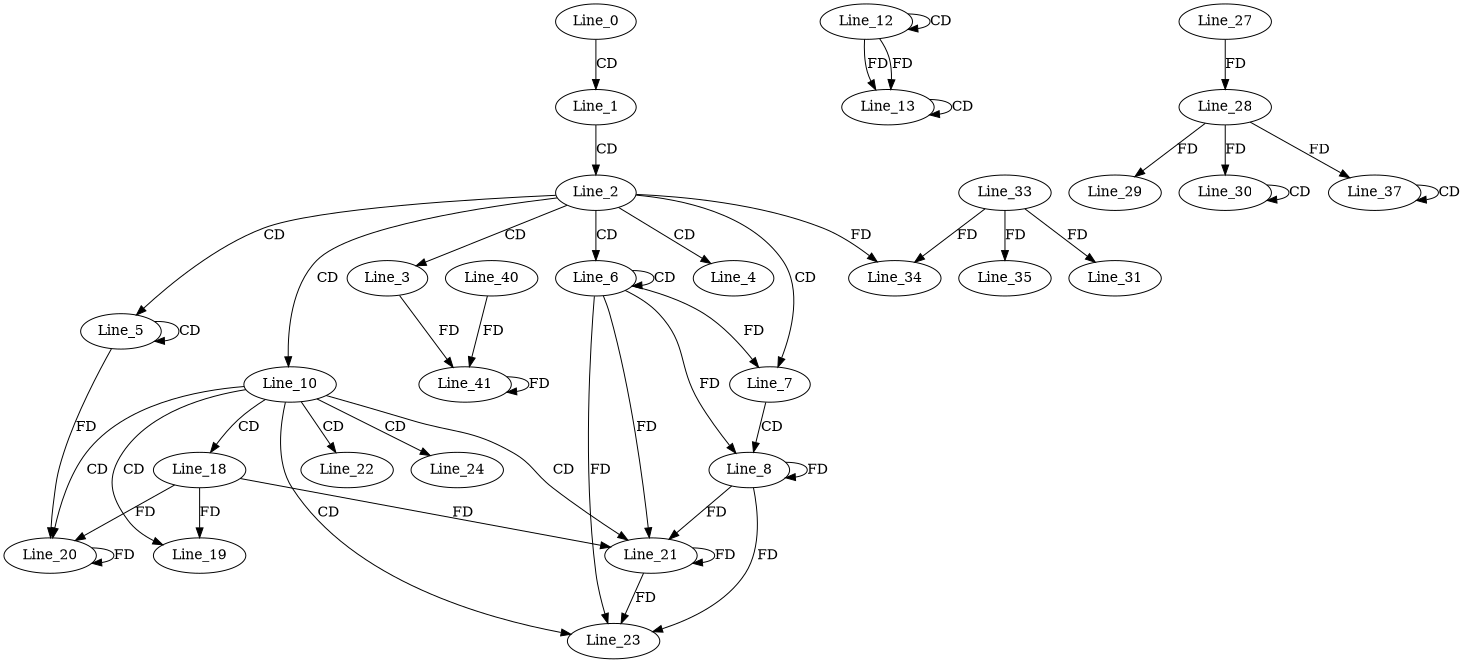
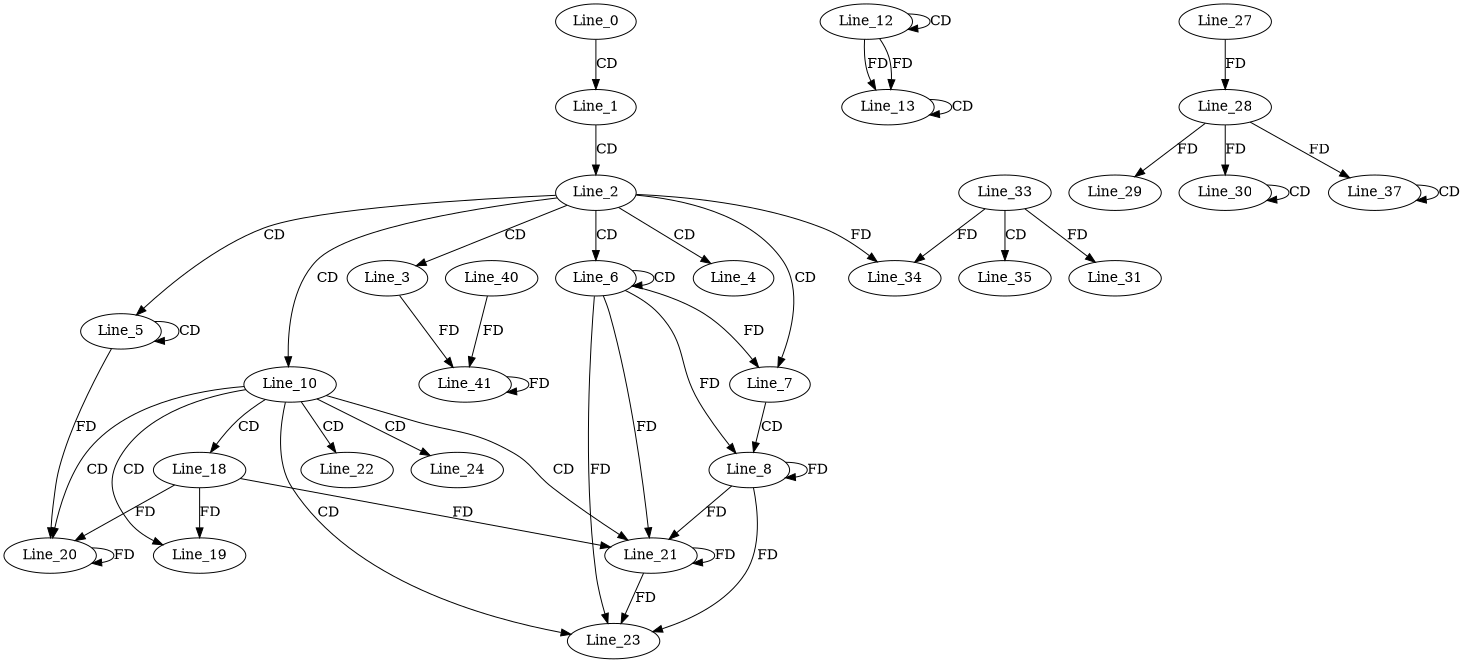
edge "Line_33" -> "Line_35": label "FD" -> "CD"
